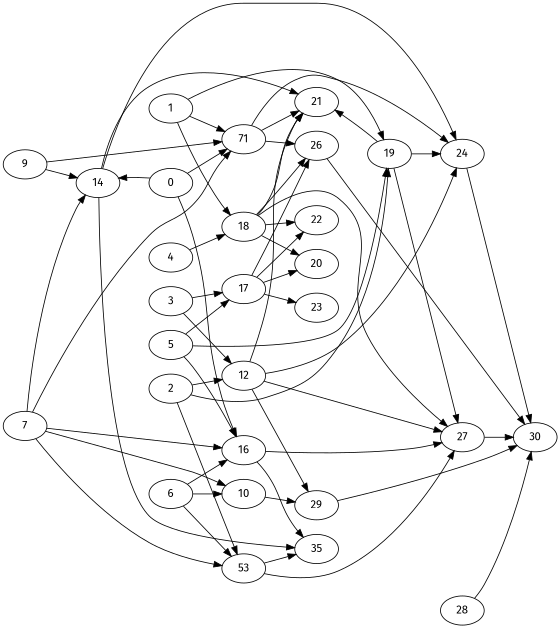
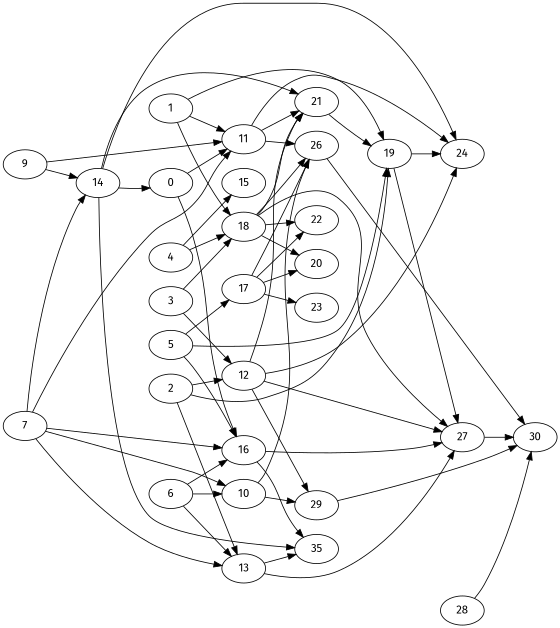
edge "19" -> "21": reversed
node "71": label "71" -> "11"
edge "0" -> "14": reversed
node "15": added
edge "24" -> "30": removed
edge "3" -> "17": now "3" -> "18"
edge "10" -> "26": added
node "53": label "53" -> "13"
